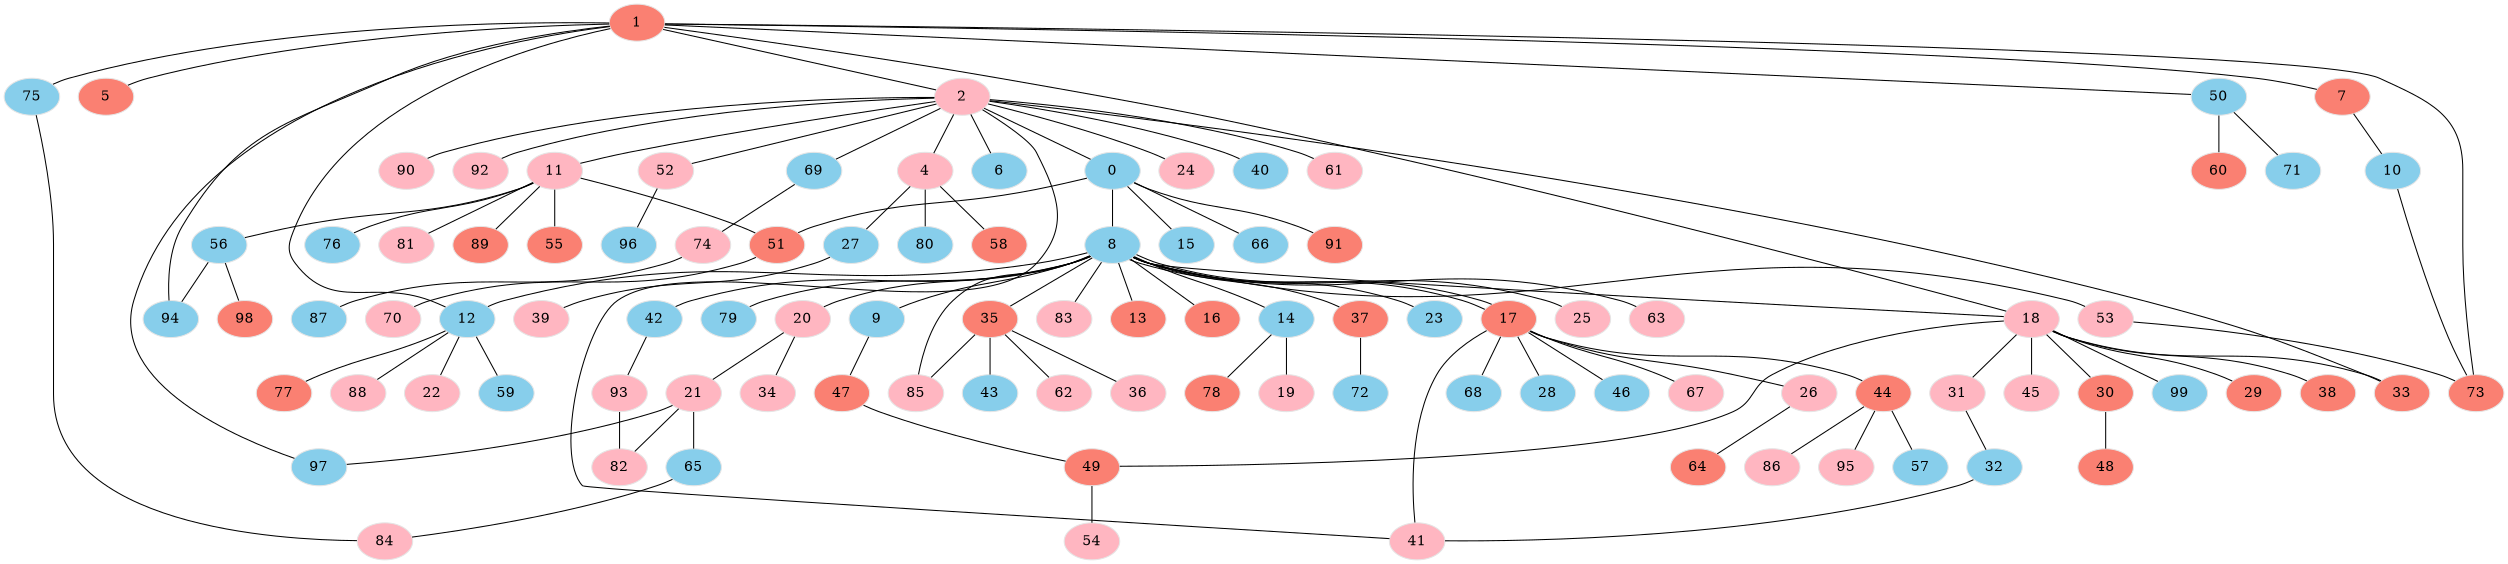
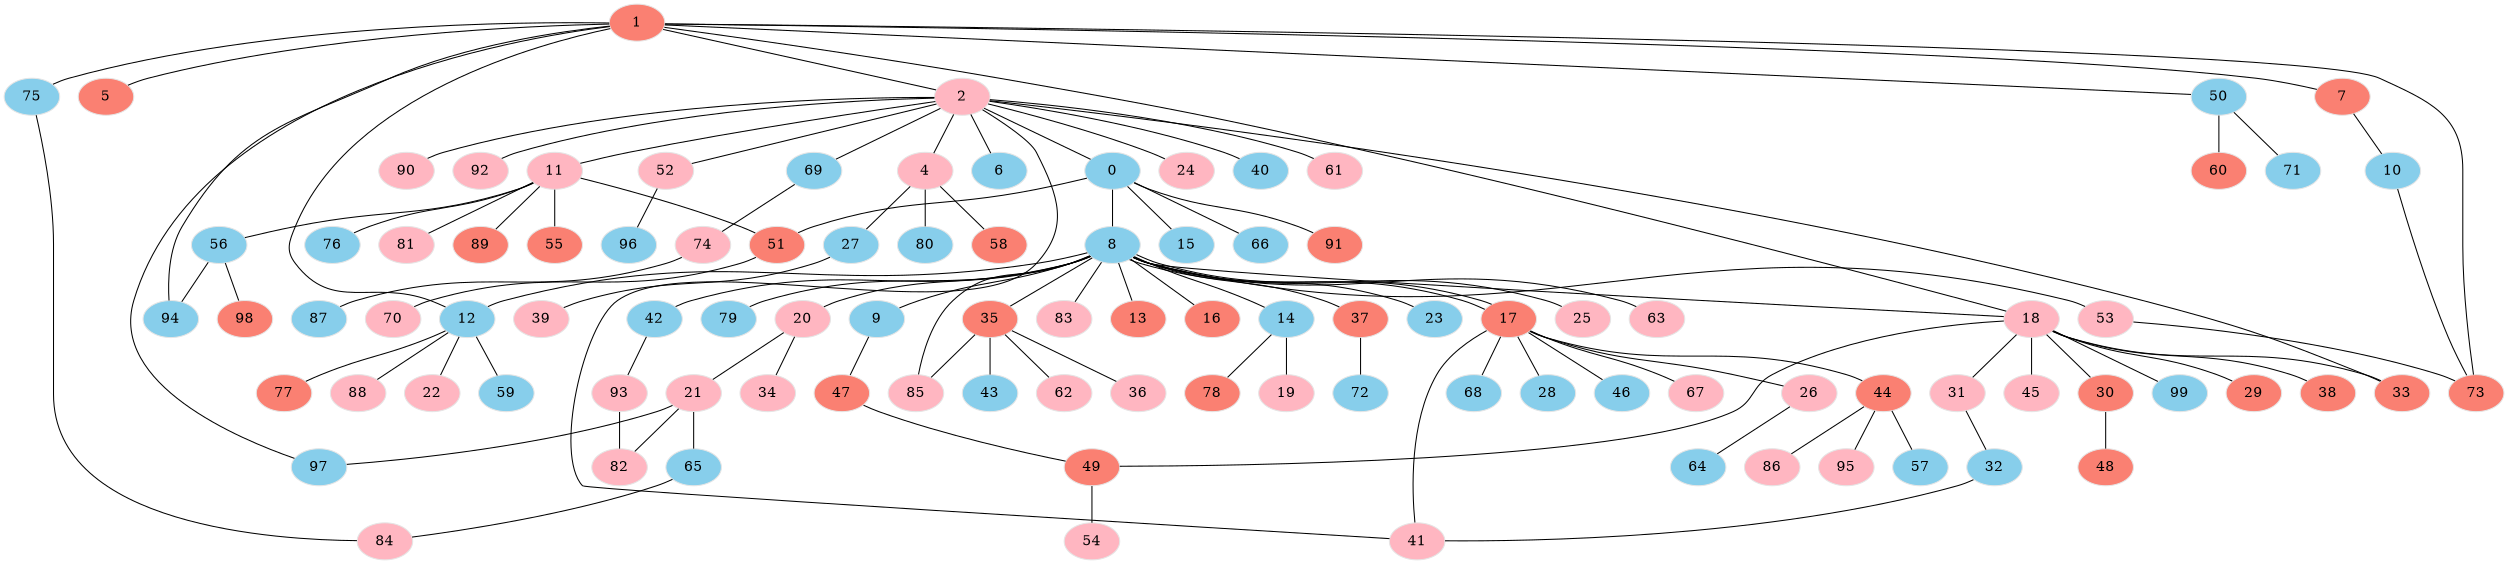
node "64": fillcolor salmon -> skyblue
